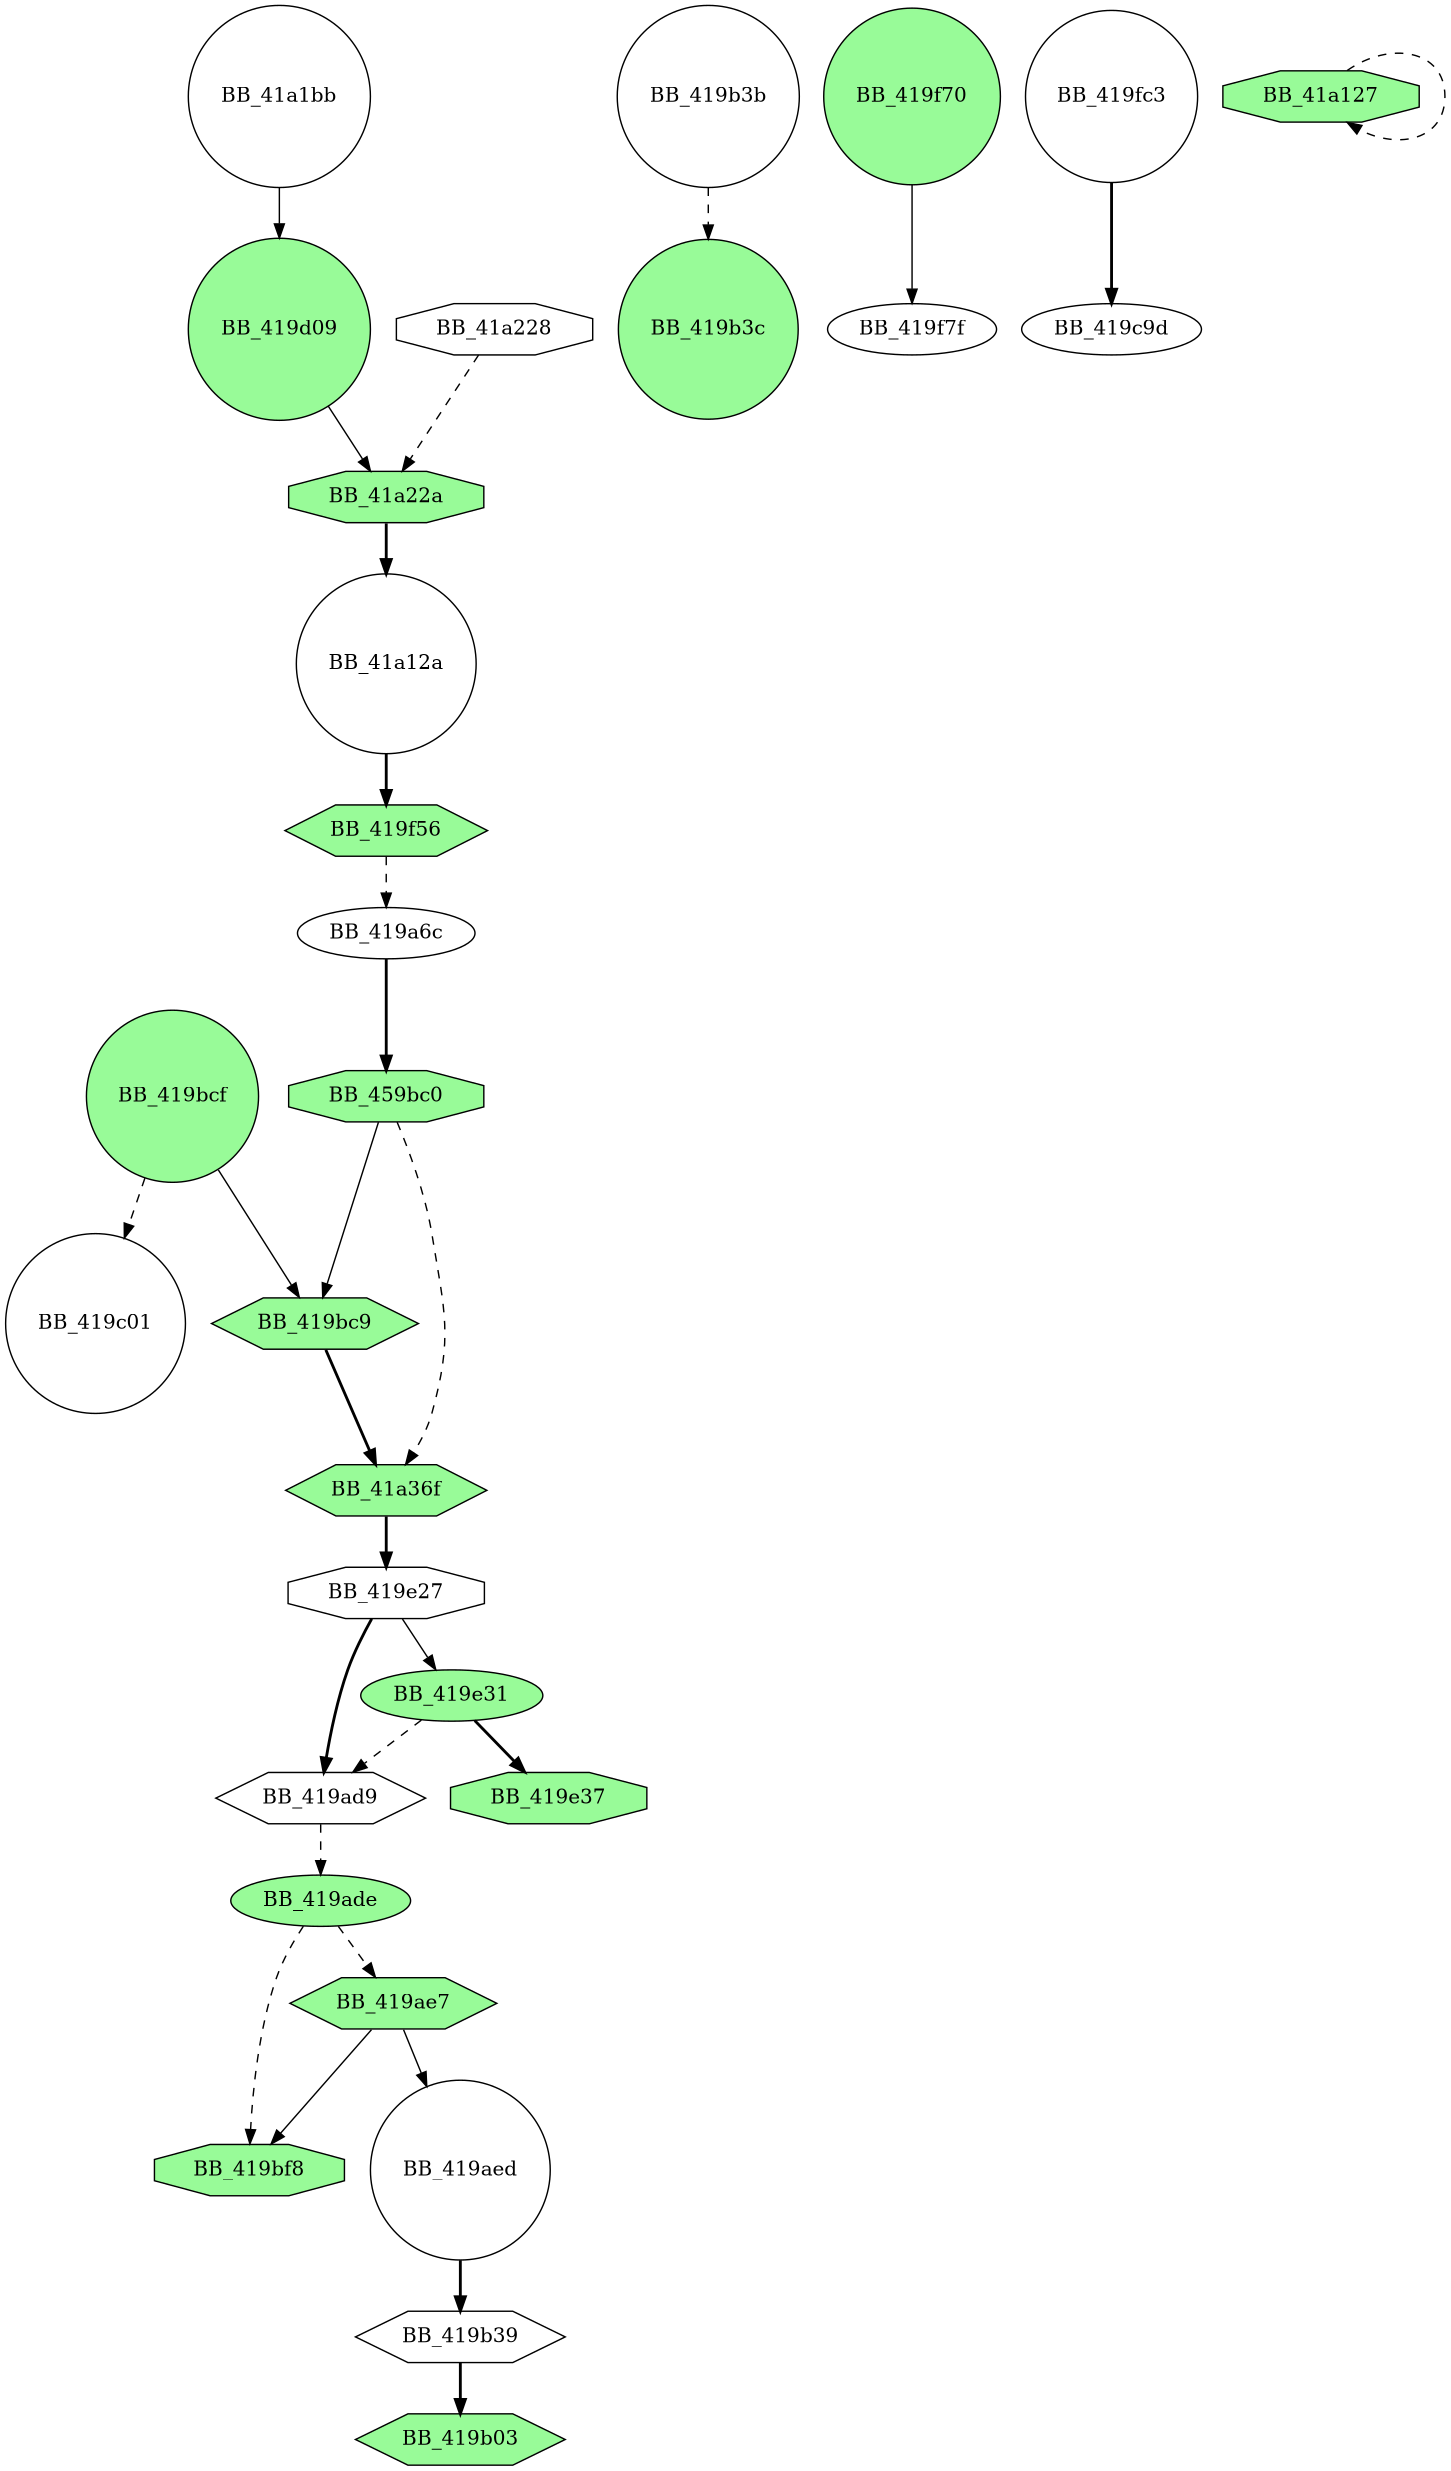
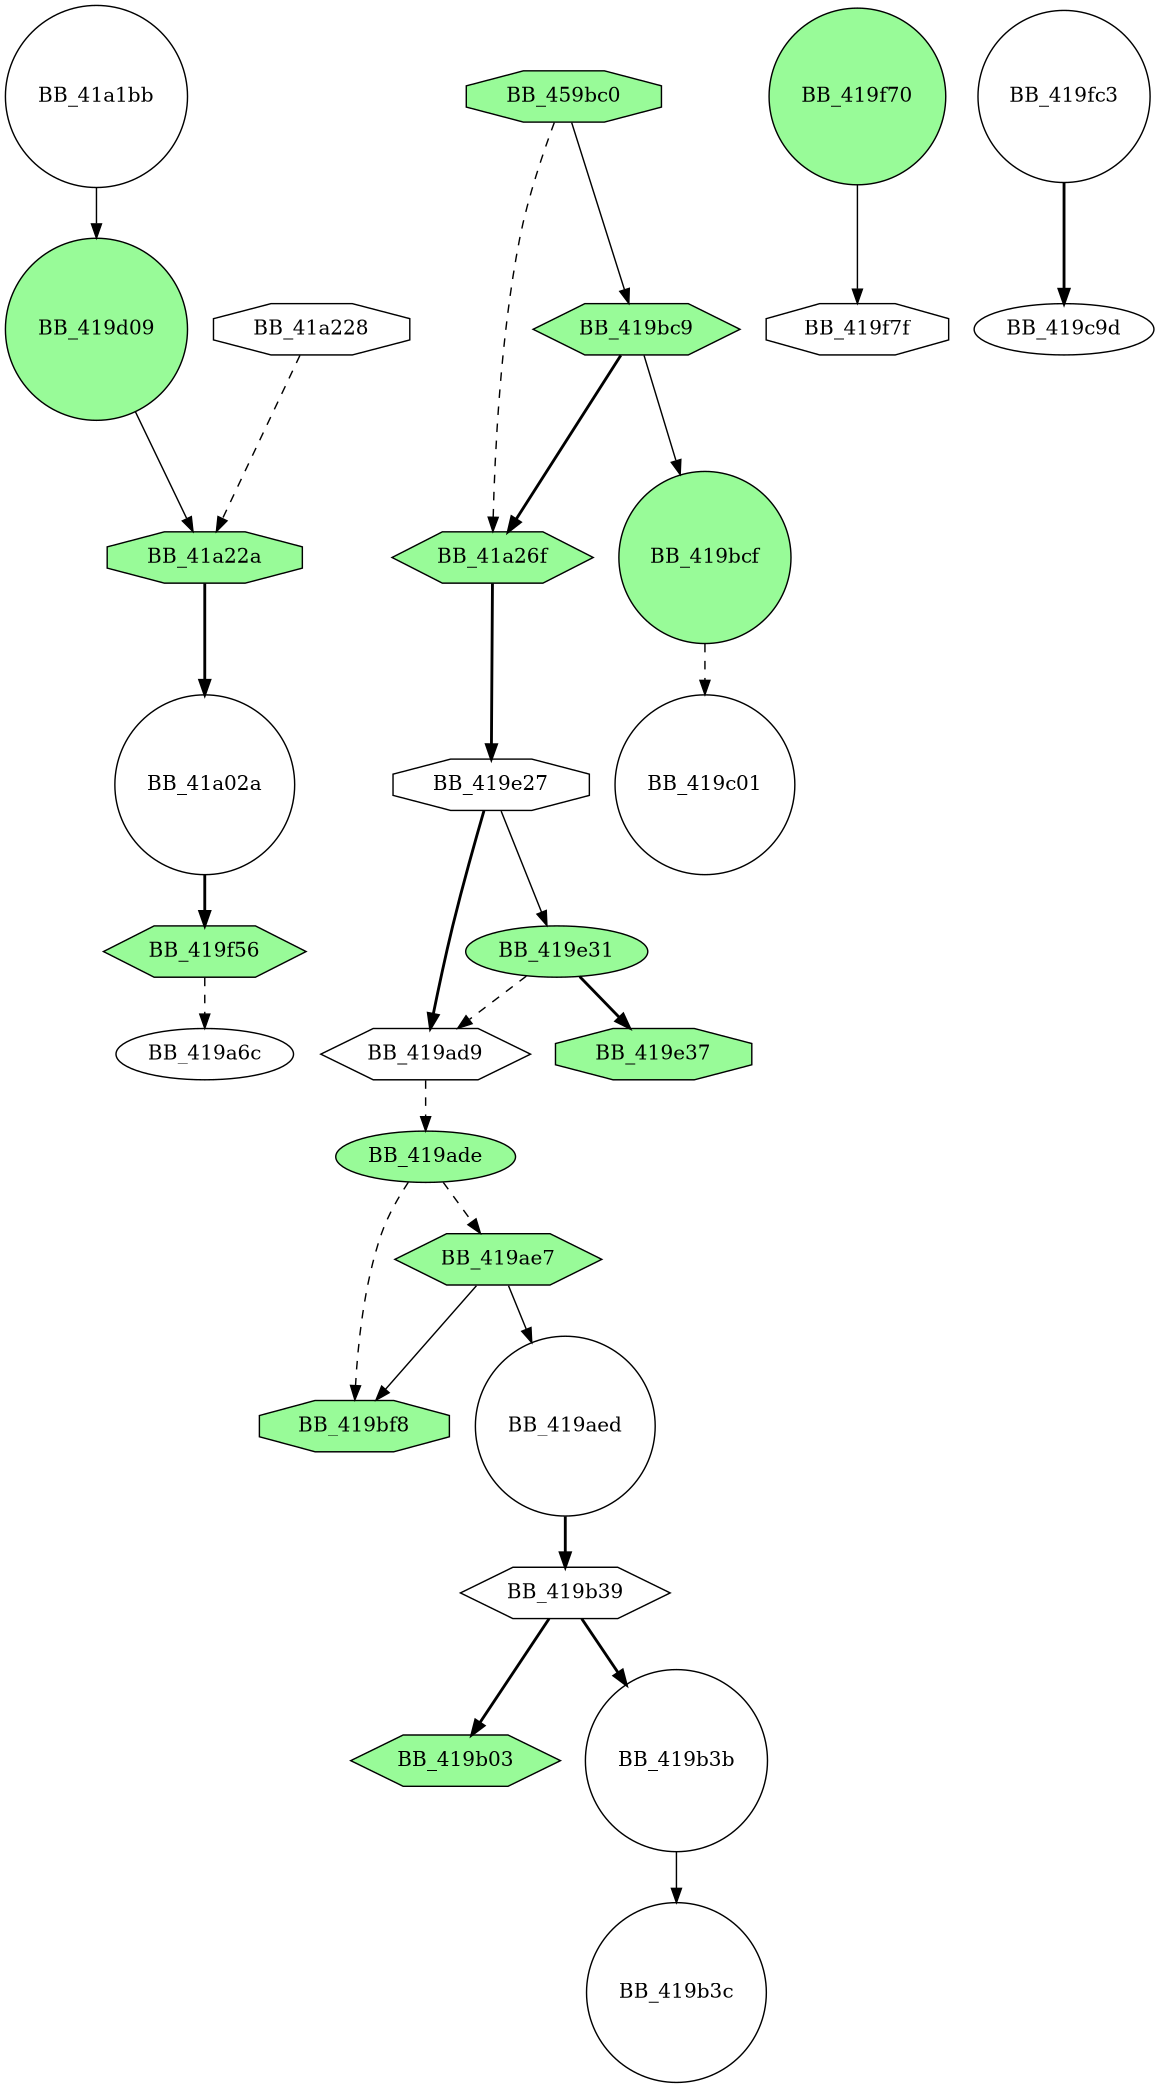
node "BB_41a127": removed
edge "BB_419b3b" -> "BB_419b3c": style dashed -> solid
node "BB_419b3c": fillcolor palegreen -> white
node "BB_419f7f": shape ellipse -> octagon
node "BB_41a12a": label "BB_41a12a" -> "BB_41a02a"
edge "BB_419a6c" -> "BB_459bc0": removed
edge "BB_419bcf" -> "BB_419bc9": reversed
node "BB_41a36f": label "BB_41a36f" -> "BB_41a26f"
edge "BB_419b39" -> "BB_419b3b": added
